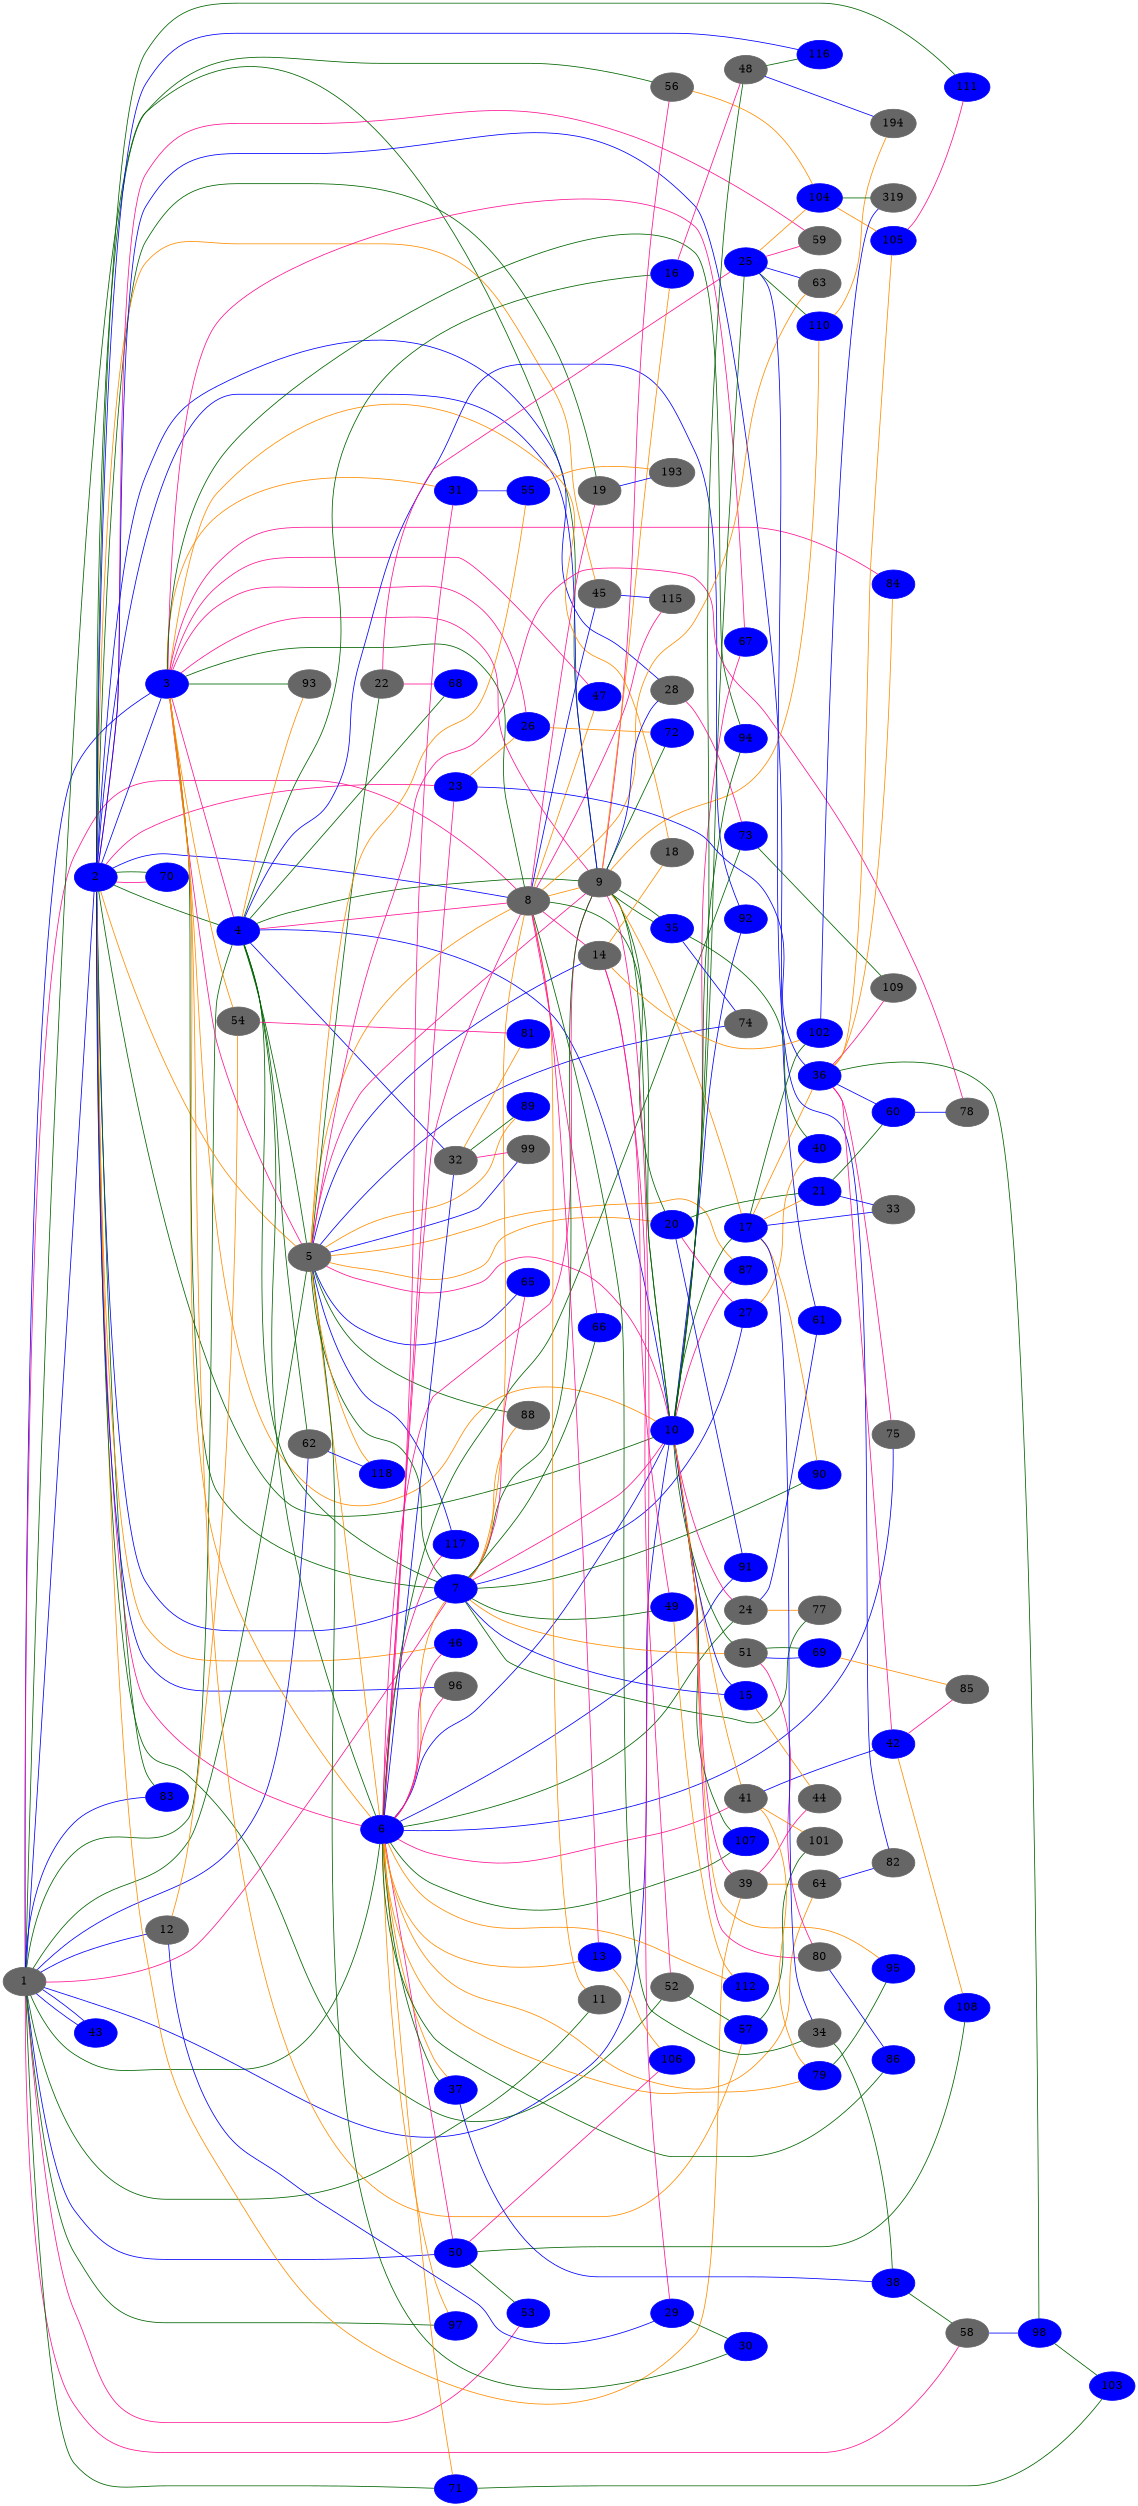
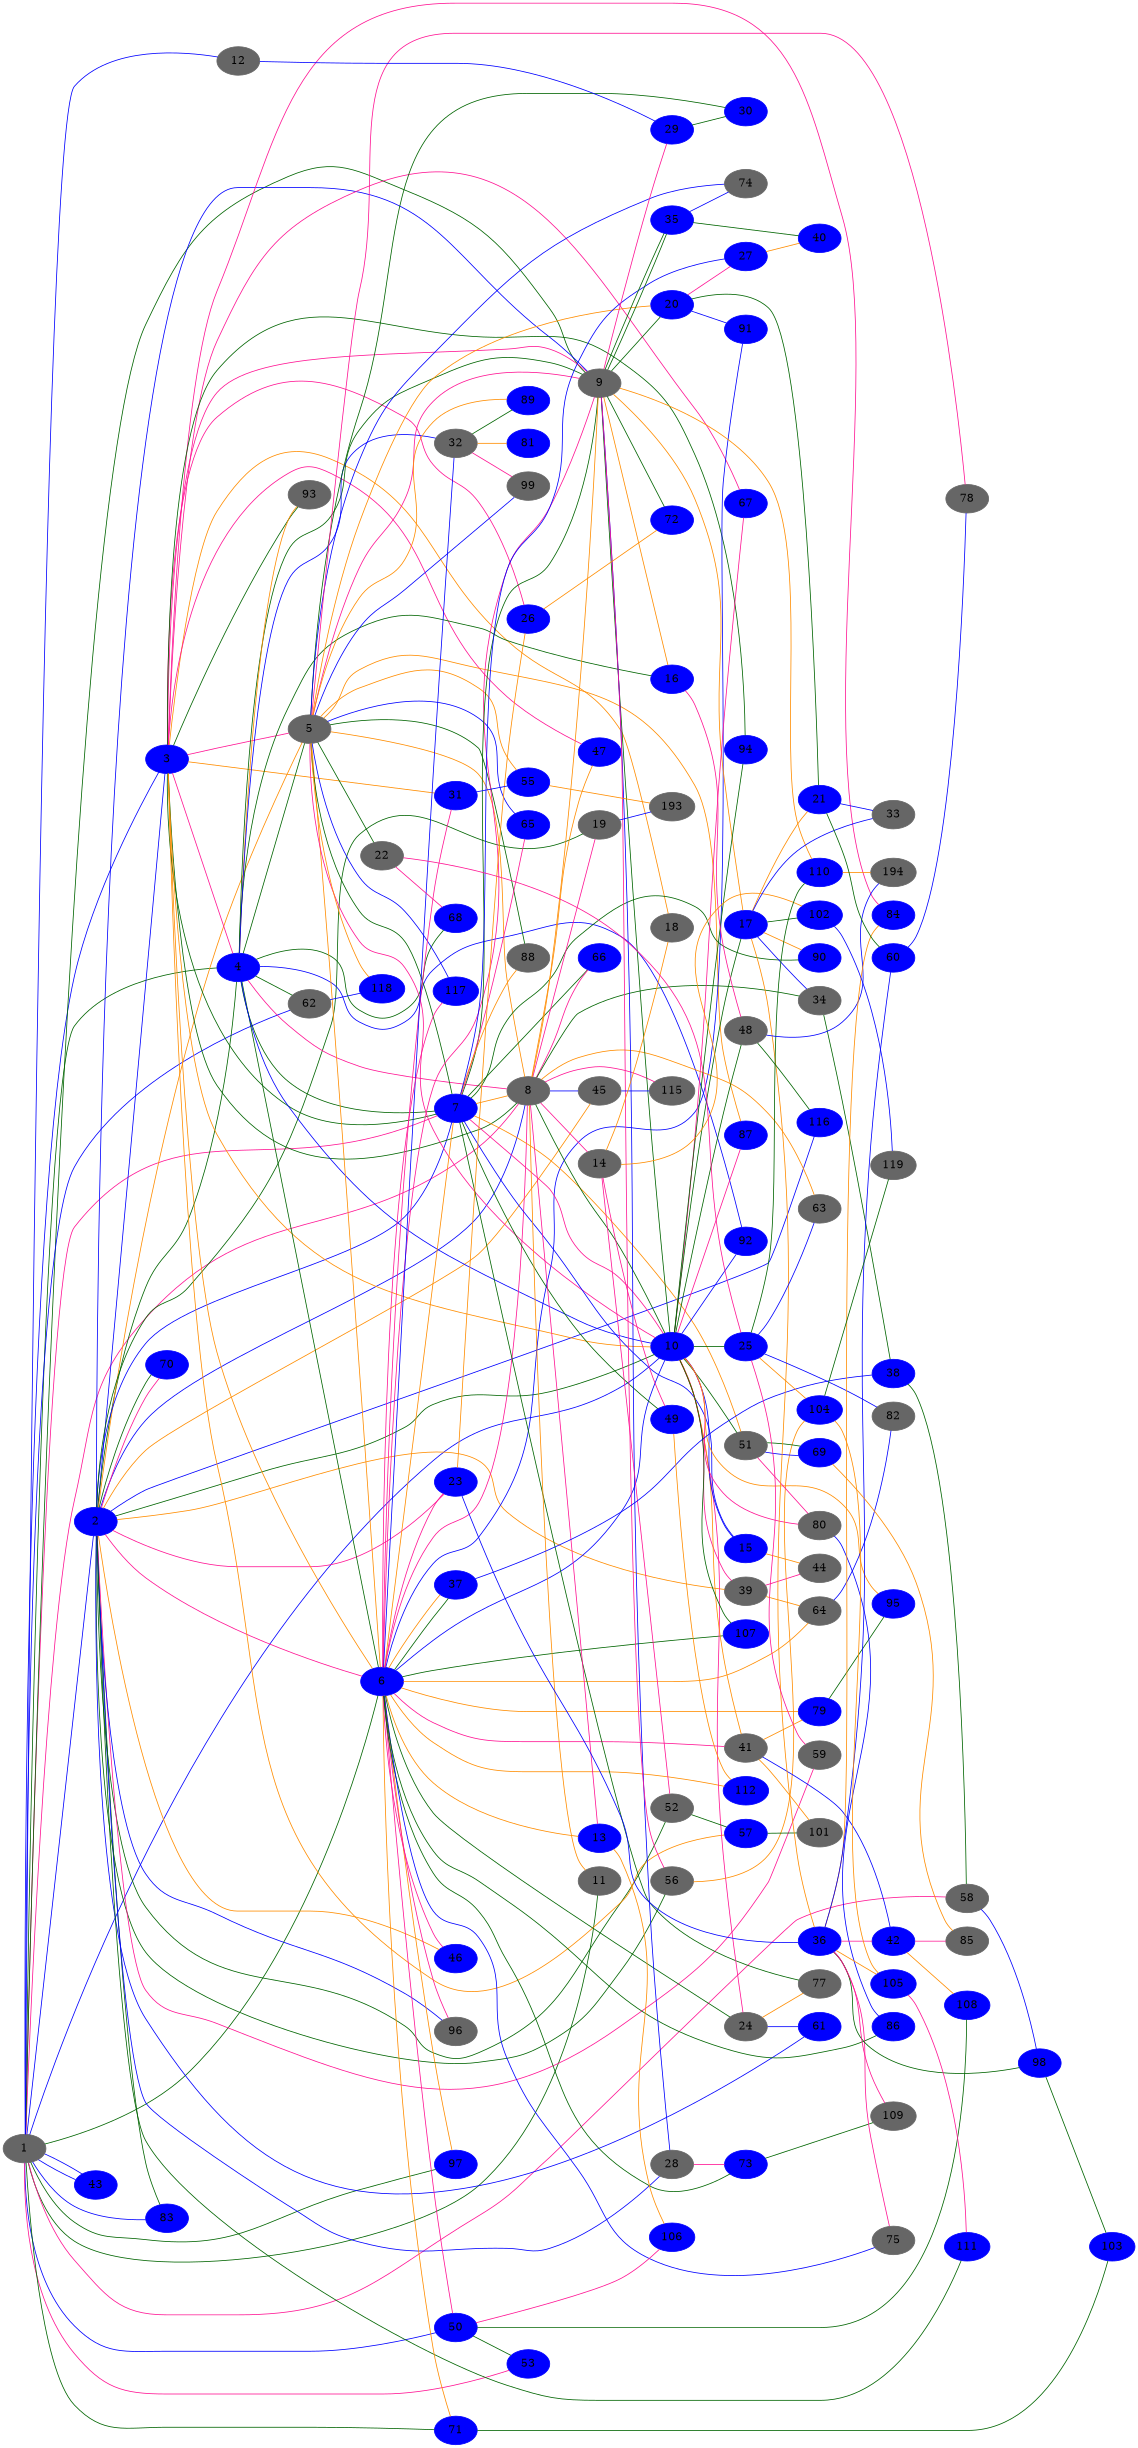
node "319": label "319" -> "119"
node "54": removed
edge "14" -- "5": removed
edge "5" -- "1": removed
